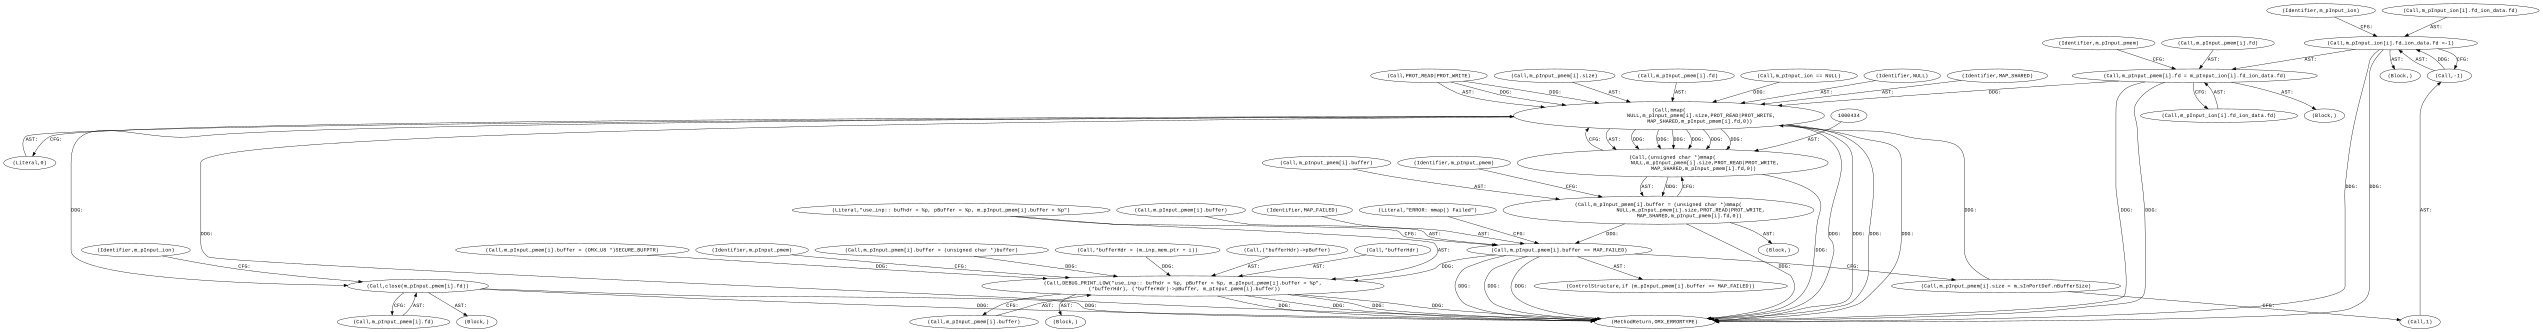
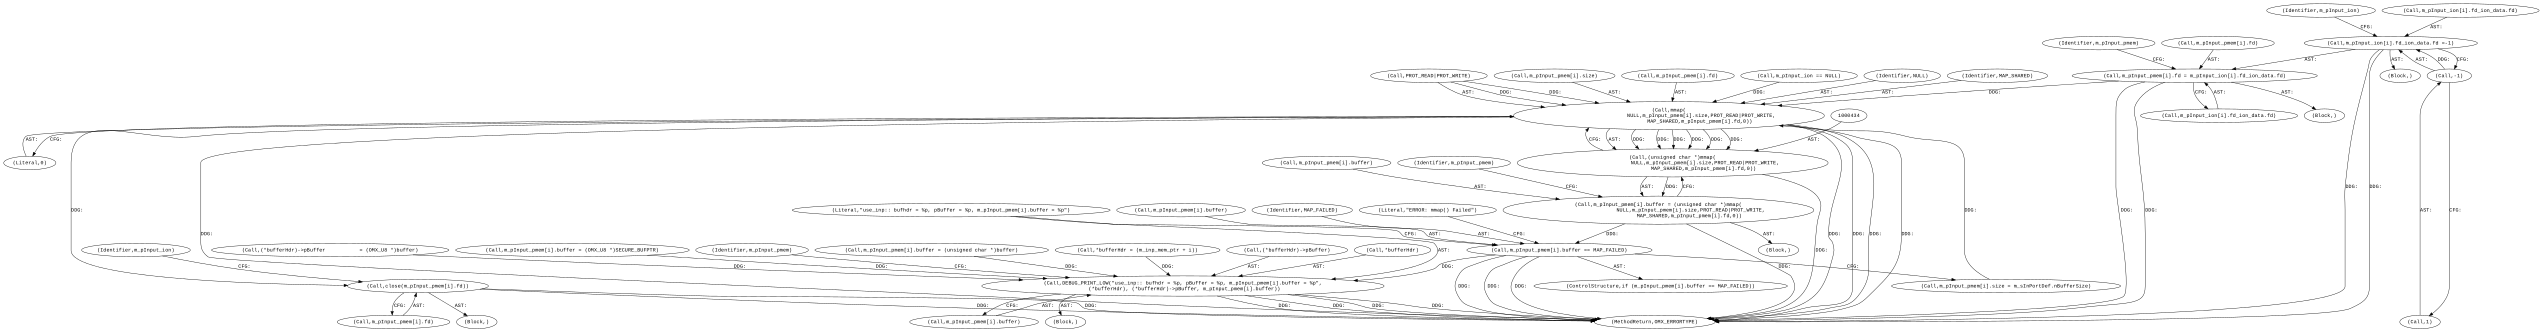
node "(Call,(*bufferHdr)->pBuffer           = (OMX_U8 *)buffer)": added
edge "(Call,m_pInput_pmem[i].size = m_sInPortDef.nBufferSize)" -> "(Call,1)": now "(Call,-1)" -> "(Call,1)"
